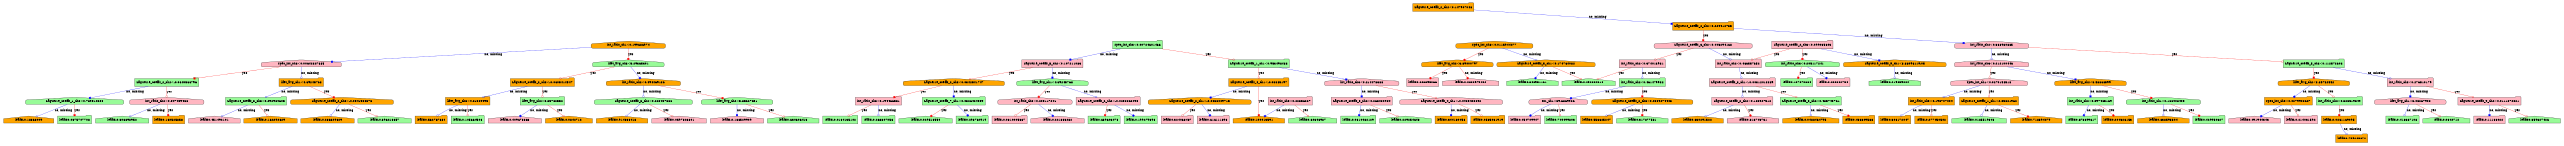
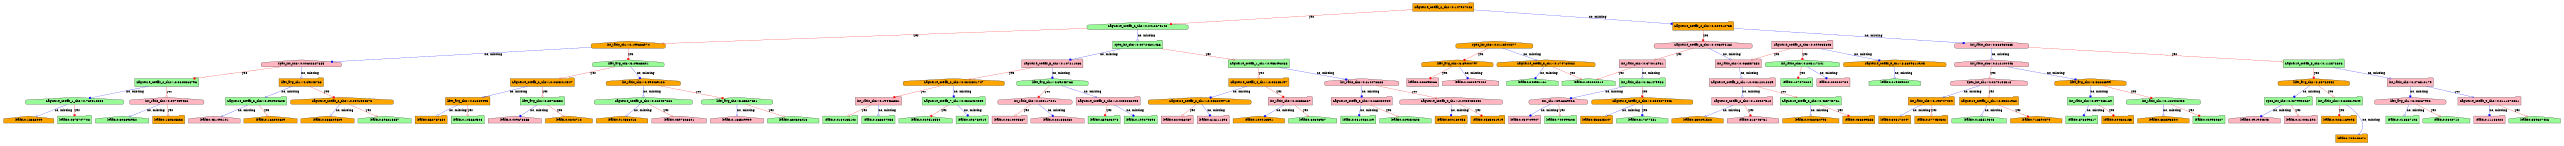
node "Laguerre_coeffs_2_ch2<0.0412675142": added
edge "lifet_avg_ch2<3.89000797" -> "leaf=-0.0883975402": color #ff0000 -> #0000ff
edge "int_ratio_ch3<0.276510179" -> "Laguerre_coeffs_9_ch2<0.0111872321": color #ff0000 -> #0000ff
edge "Laguerre_coeffs_4_ch1<-0.03385197" -> "leaf=0.100013591": now "Laguerre_coeffs_4_ch1<-0.03385197" -> "int_ratio_ch3<0.22356227"
node "spec_int_ch3<0.0279908627": fillcolor orange -> palegreen
edge "int_ratio_ch2<0.347439438" -> "leaf=0.160525858": arrowhead box -> odot
edge "lifet_avg_ch2<5.85627651" -> "leaf=-0.188529909": arrowhead box -> odot
edge "Laguerre_coeffs_4_ch1<-0.0485423692" -> "leaf=0.0585031919": arrowhead odot -> box
edge "Laguerre_coeffs_2_ch3<0.0889274403" -> "leaf=0.317877531": color #ff0000 -> #0000ff
edge "leaf=-0.0261169095" -> "leaf=0.759245872": now "int_ratio_ch2<0.323519349" -> "leaf=0.759245872"
